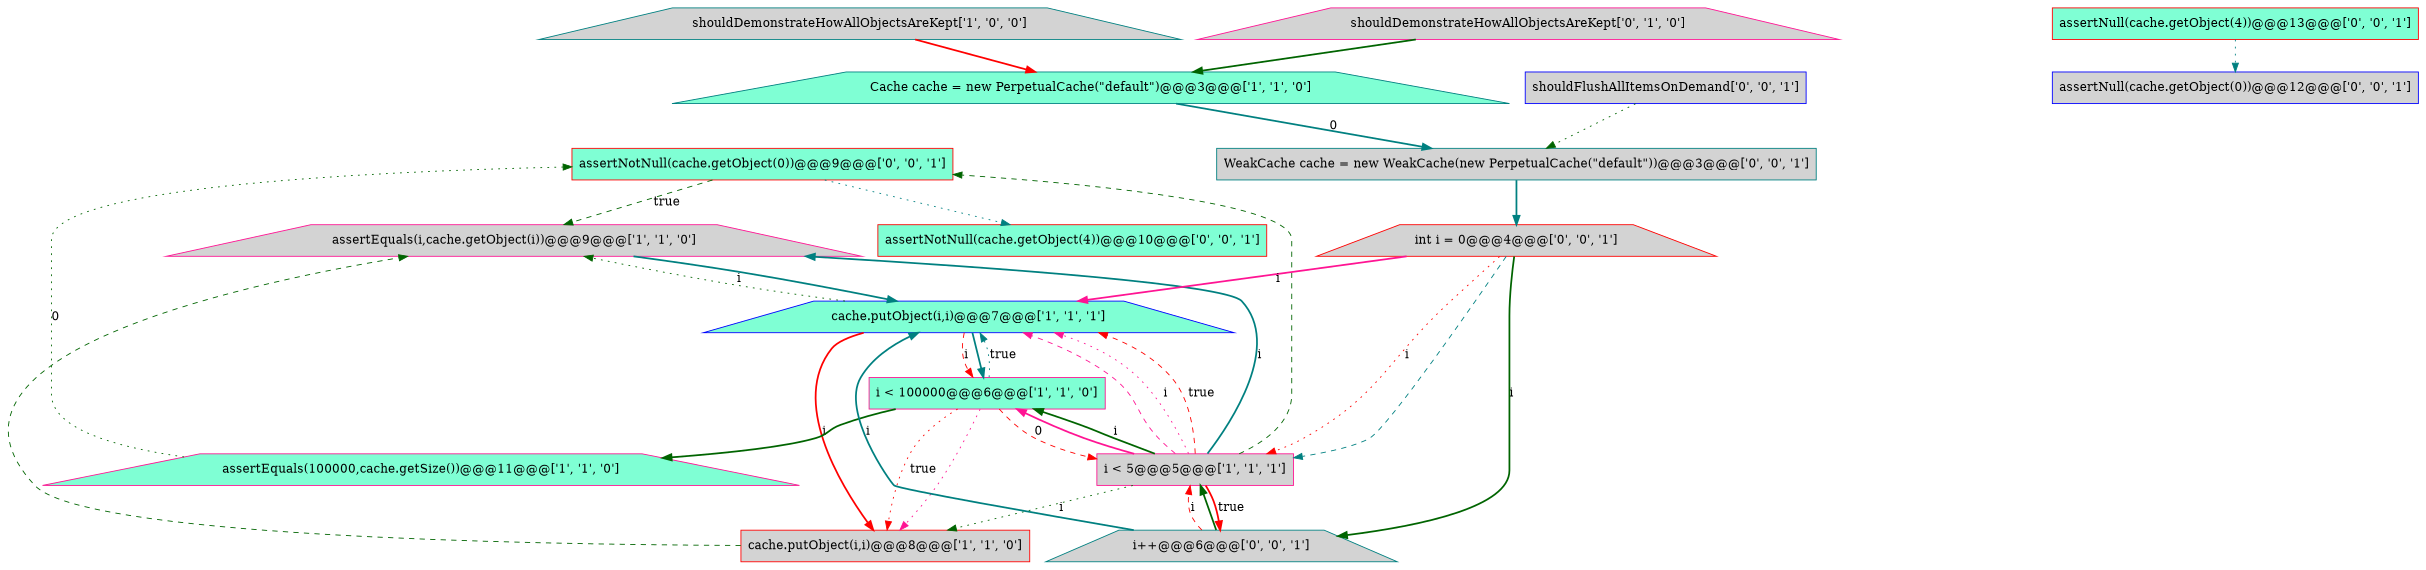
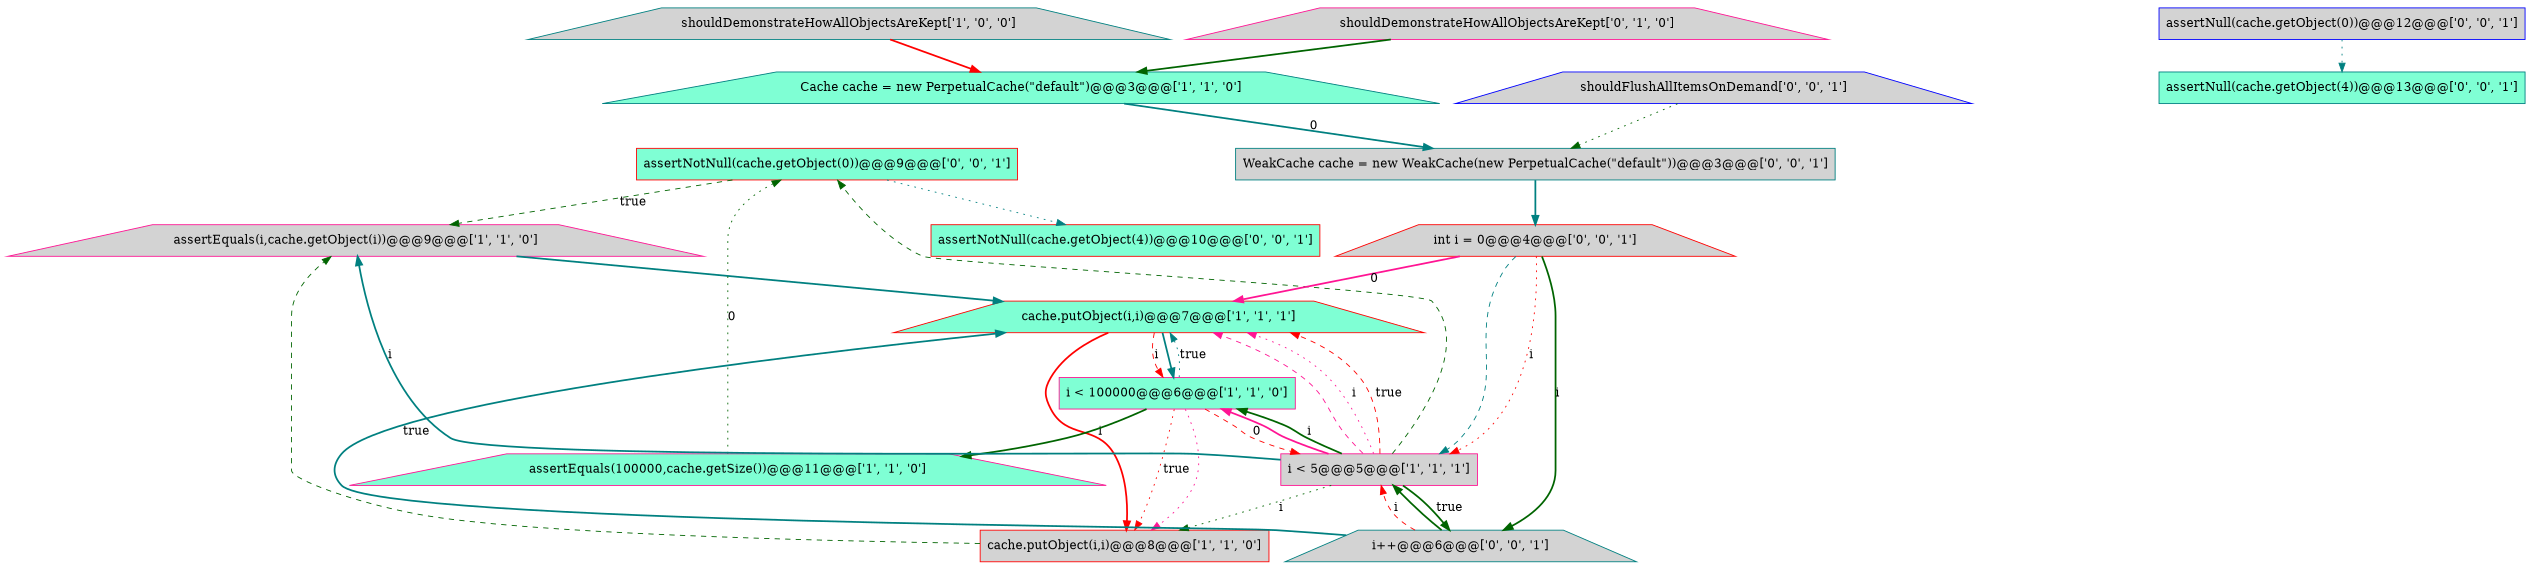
node "assertNull(cache.getObject(4))@@@13@@@['0', '0', '1']": color red -> teal
edge "assertNull(cache.getObject(4))@@@13@@@['0', '0', '1']" -> "assertNull(cache.getObject(0))@@@12@@@['0', '0', '1']": reversed
node "shouldFlushAllItemsOnDemand['0', '0', '1']": shape box -> trapezium
edge "int i = 0@@@4@@@['0', '0', '1']" -> "cache.putObject(i,i)@@@7@@@['1', '1', '1']": label "i" -> "0"
edge "cache.putObject(i,i)@@@7@@@['1', '1', '1']" -> "assertEquals(i,cache.getObject(i))@@@9@@@['1', '1', '0']": removed, label "i"
node "cache.putObject(i,i)@@@7@@@['1', '1', '1']": color blue -> red
edge "i++@@@6@@@['0', '0', '1']" -> "cache.putObject(i,i)@@@7@@@['1', '1', '1']": label "i" -> "true"
edge "i < 5@@@5@@@['1', '1', '1']" -> "i++@@@6@@@['0', '0', '1']": color red -> darkgreen
